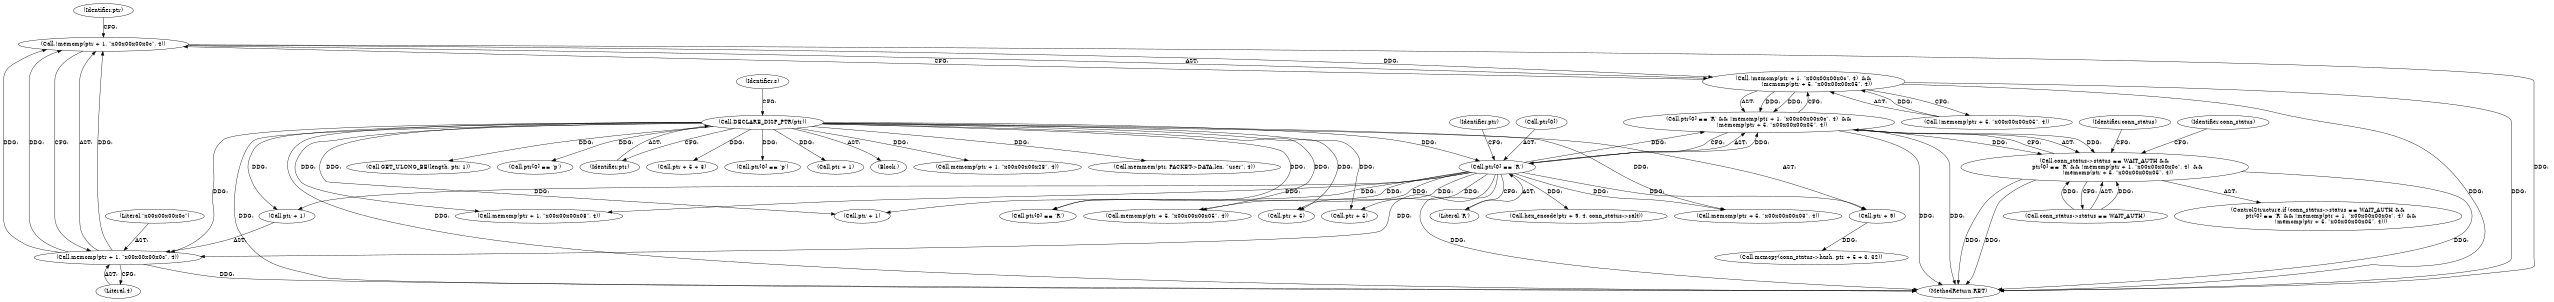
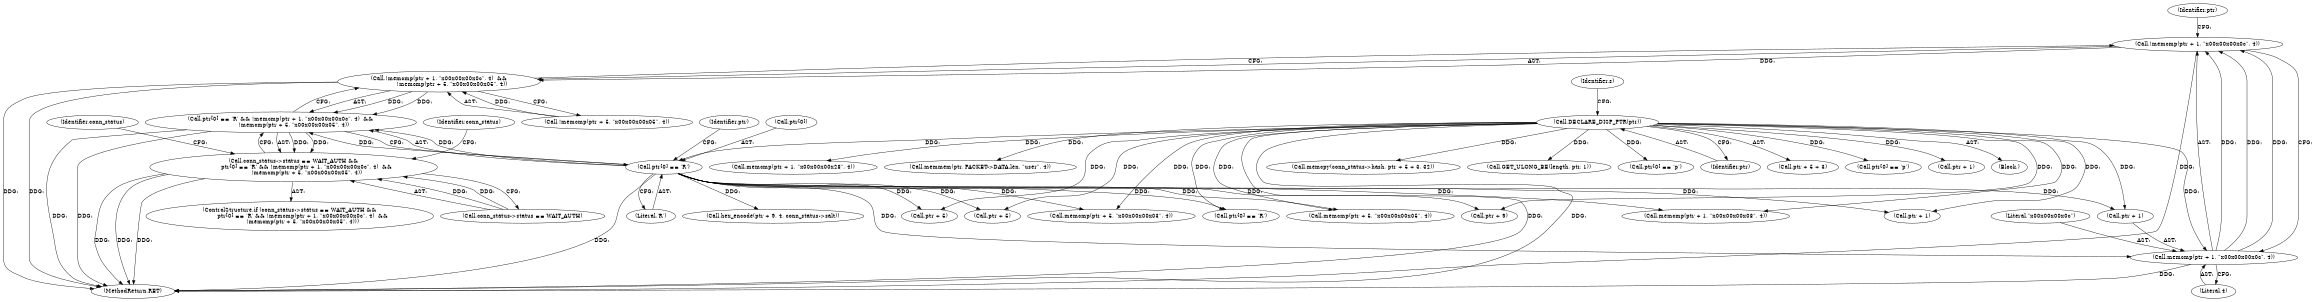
edge "(Call,DECLARE_DISP_PTR(ptr))" -> "(Call,ptr + 5 + 3)": label "DDG: " -> "AST: "
edge "(Call,DECLARE_DISP_PTR(ptr))" -> "(Call,ptr + 9)": label "AST: " -> "DDG: "
edge "(Call,ptr + 9)" -> "(Call,memcpy(conn_status->hash, ptr + 5 + 3, 32))": now "(Call,DECLARE_DISP_PTR(ptr))" -> "(Call,memcpy(conn_status->hash, ptr + 5 + 3, 32))"
